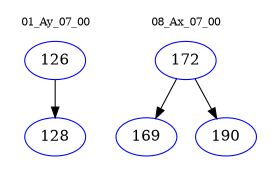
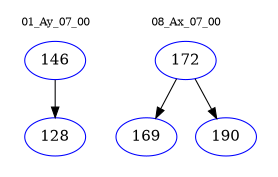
node "126": label "126" -> "146"
